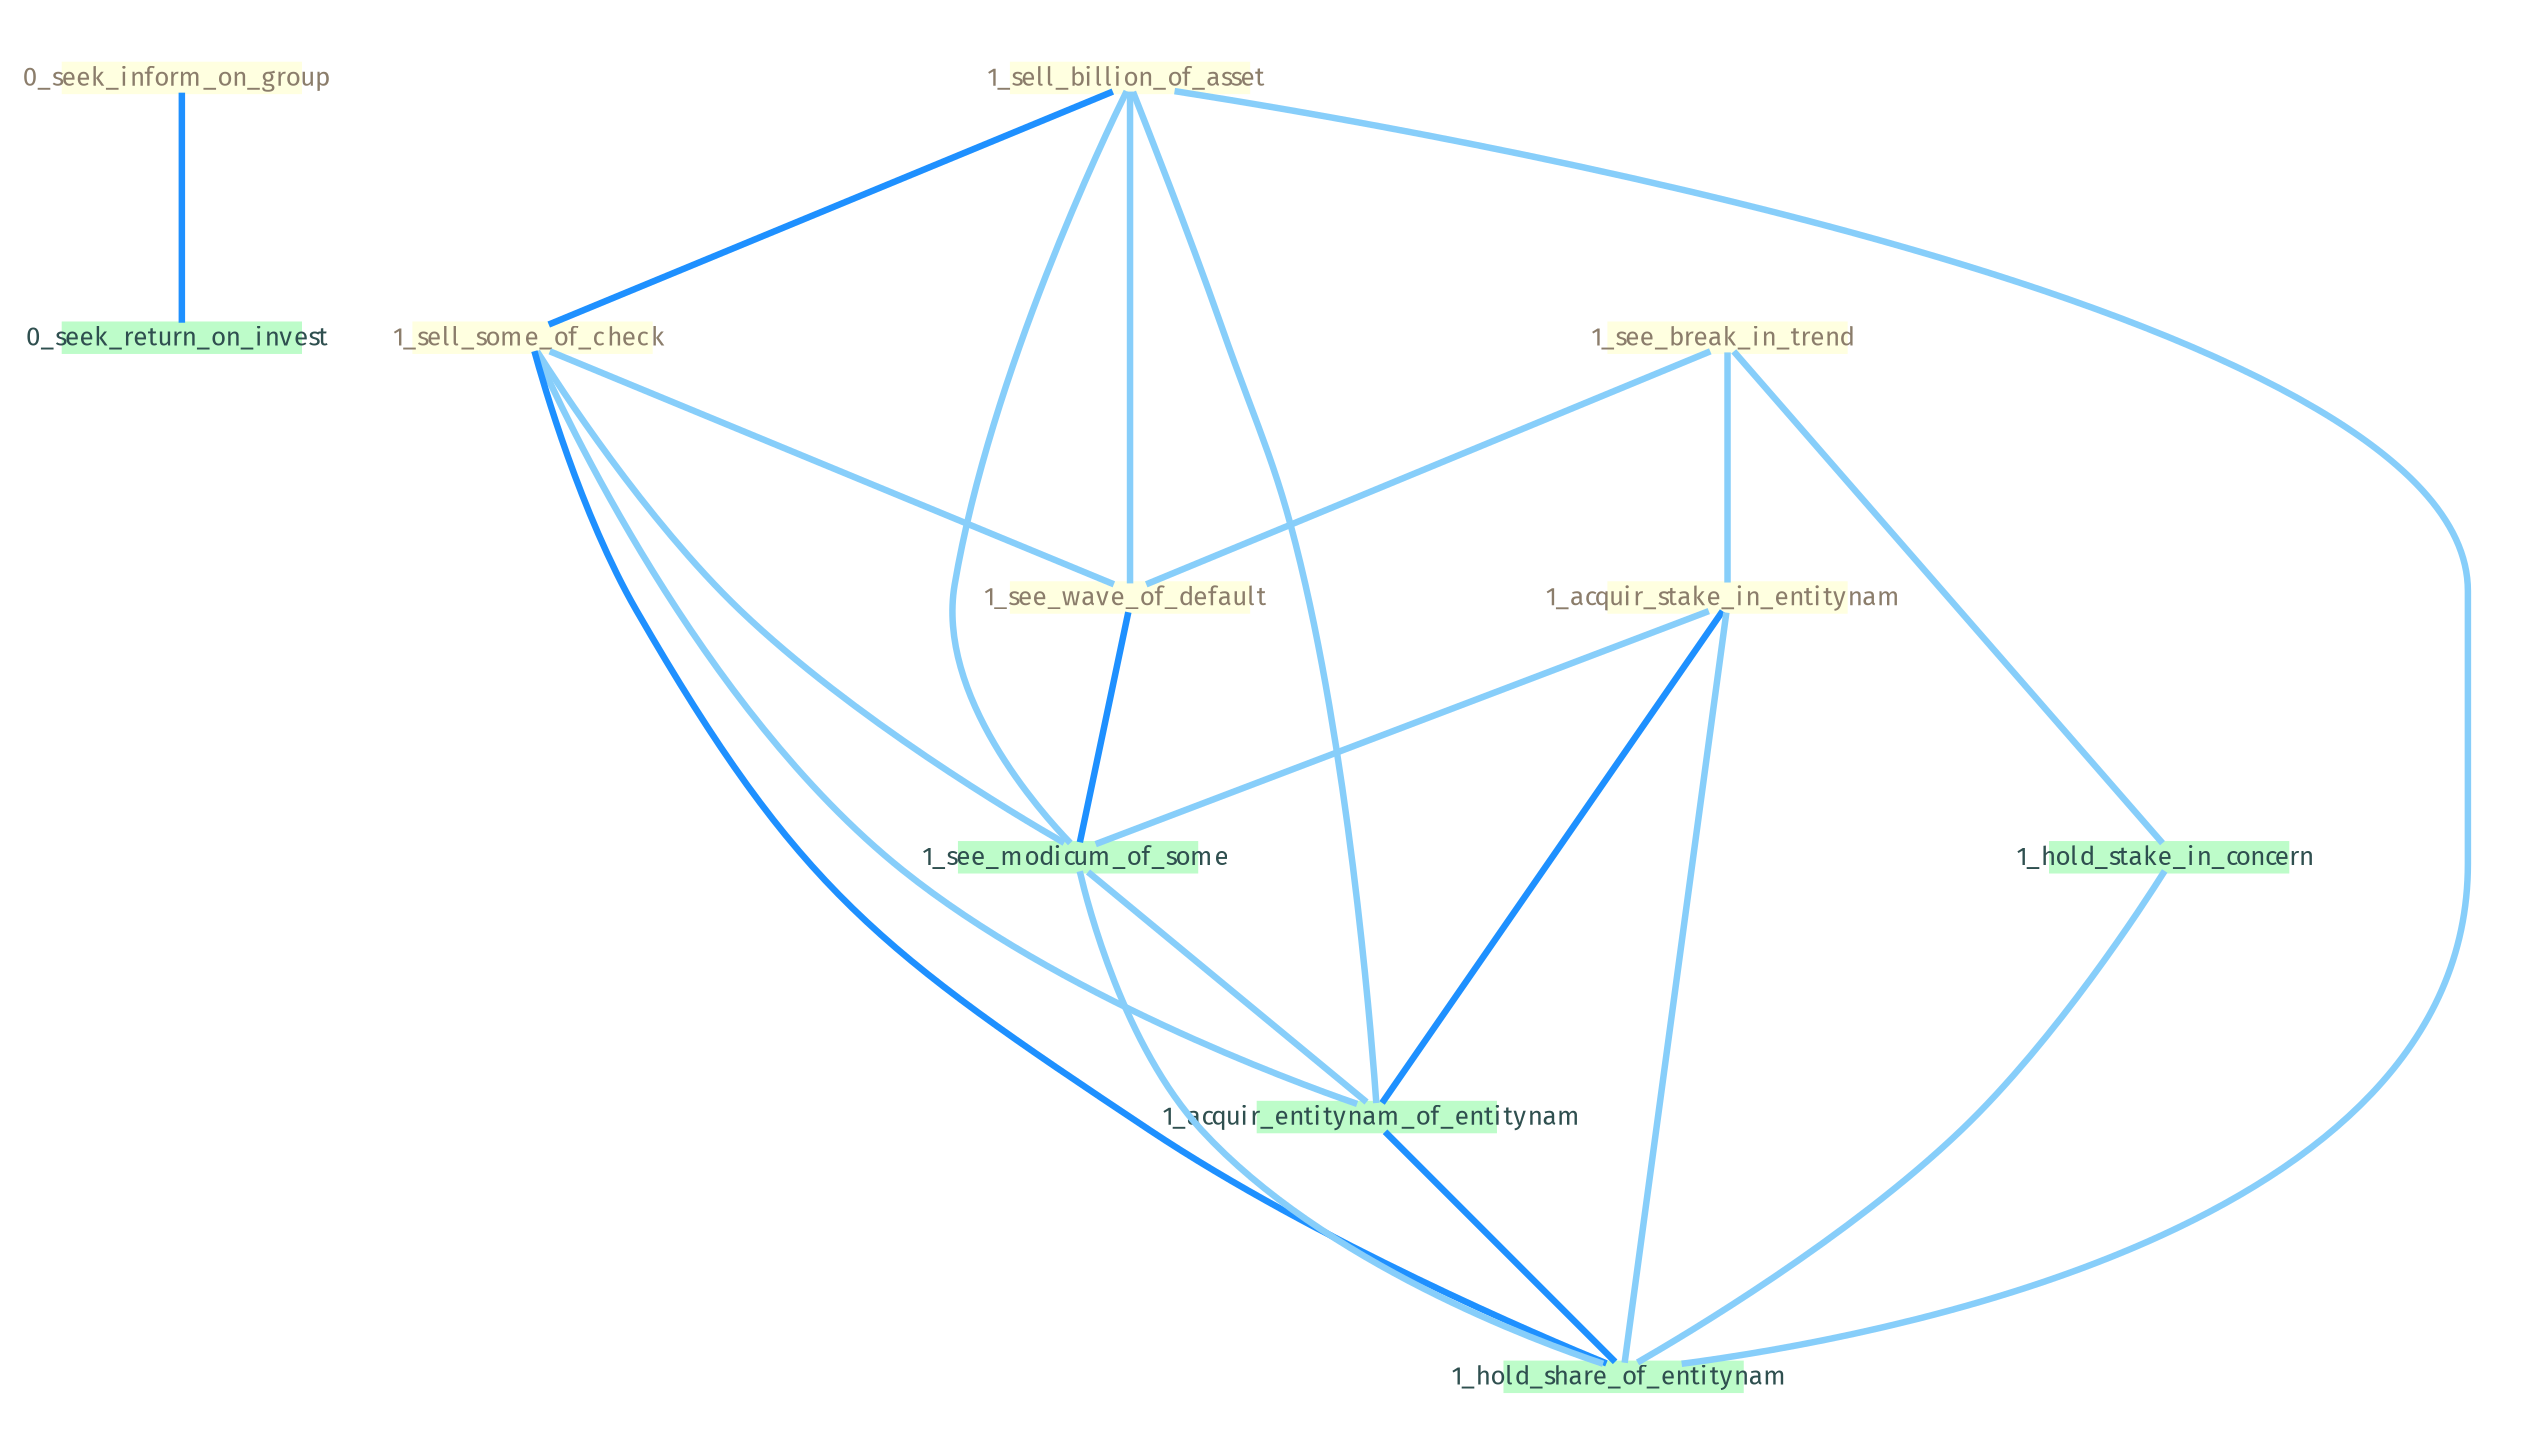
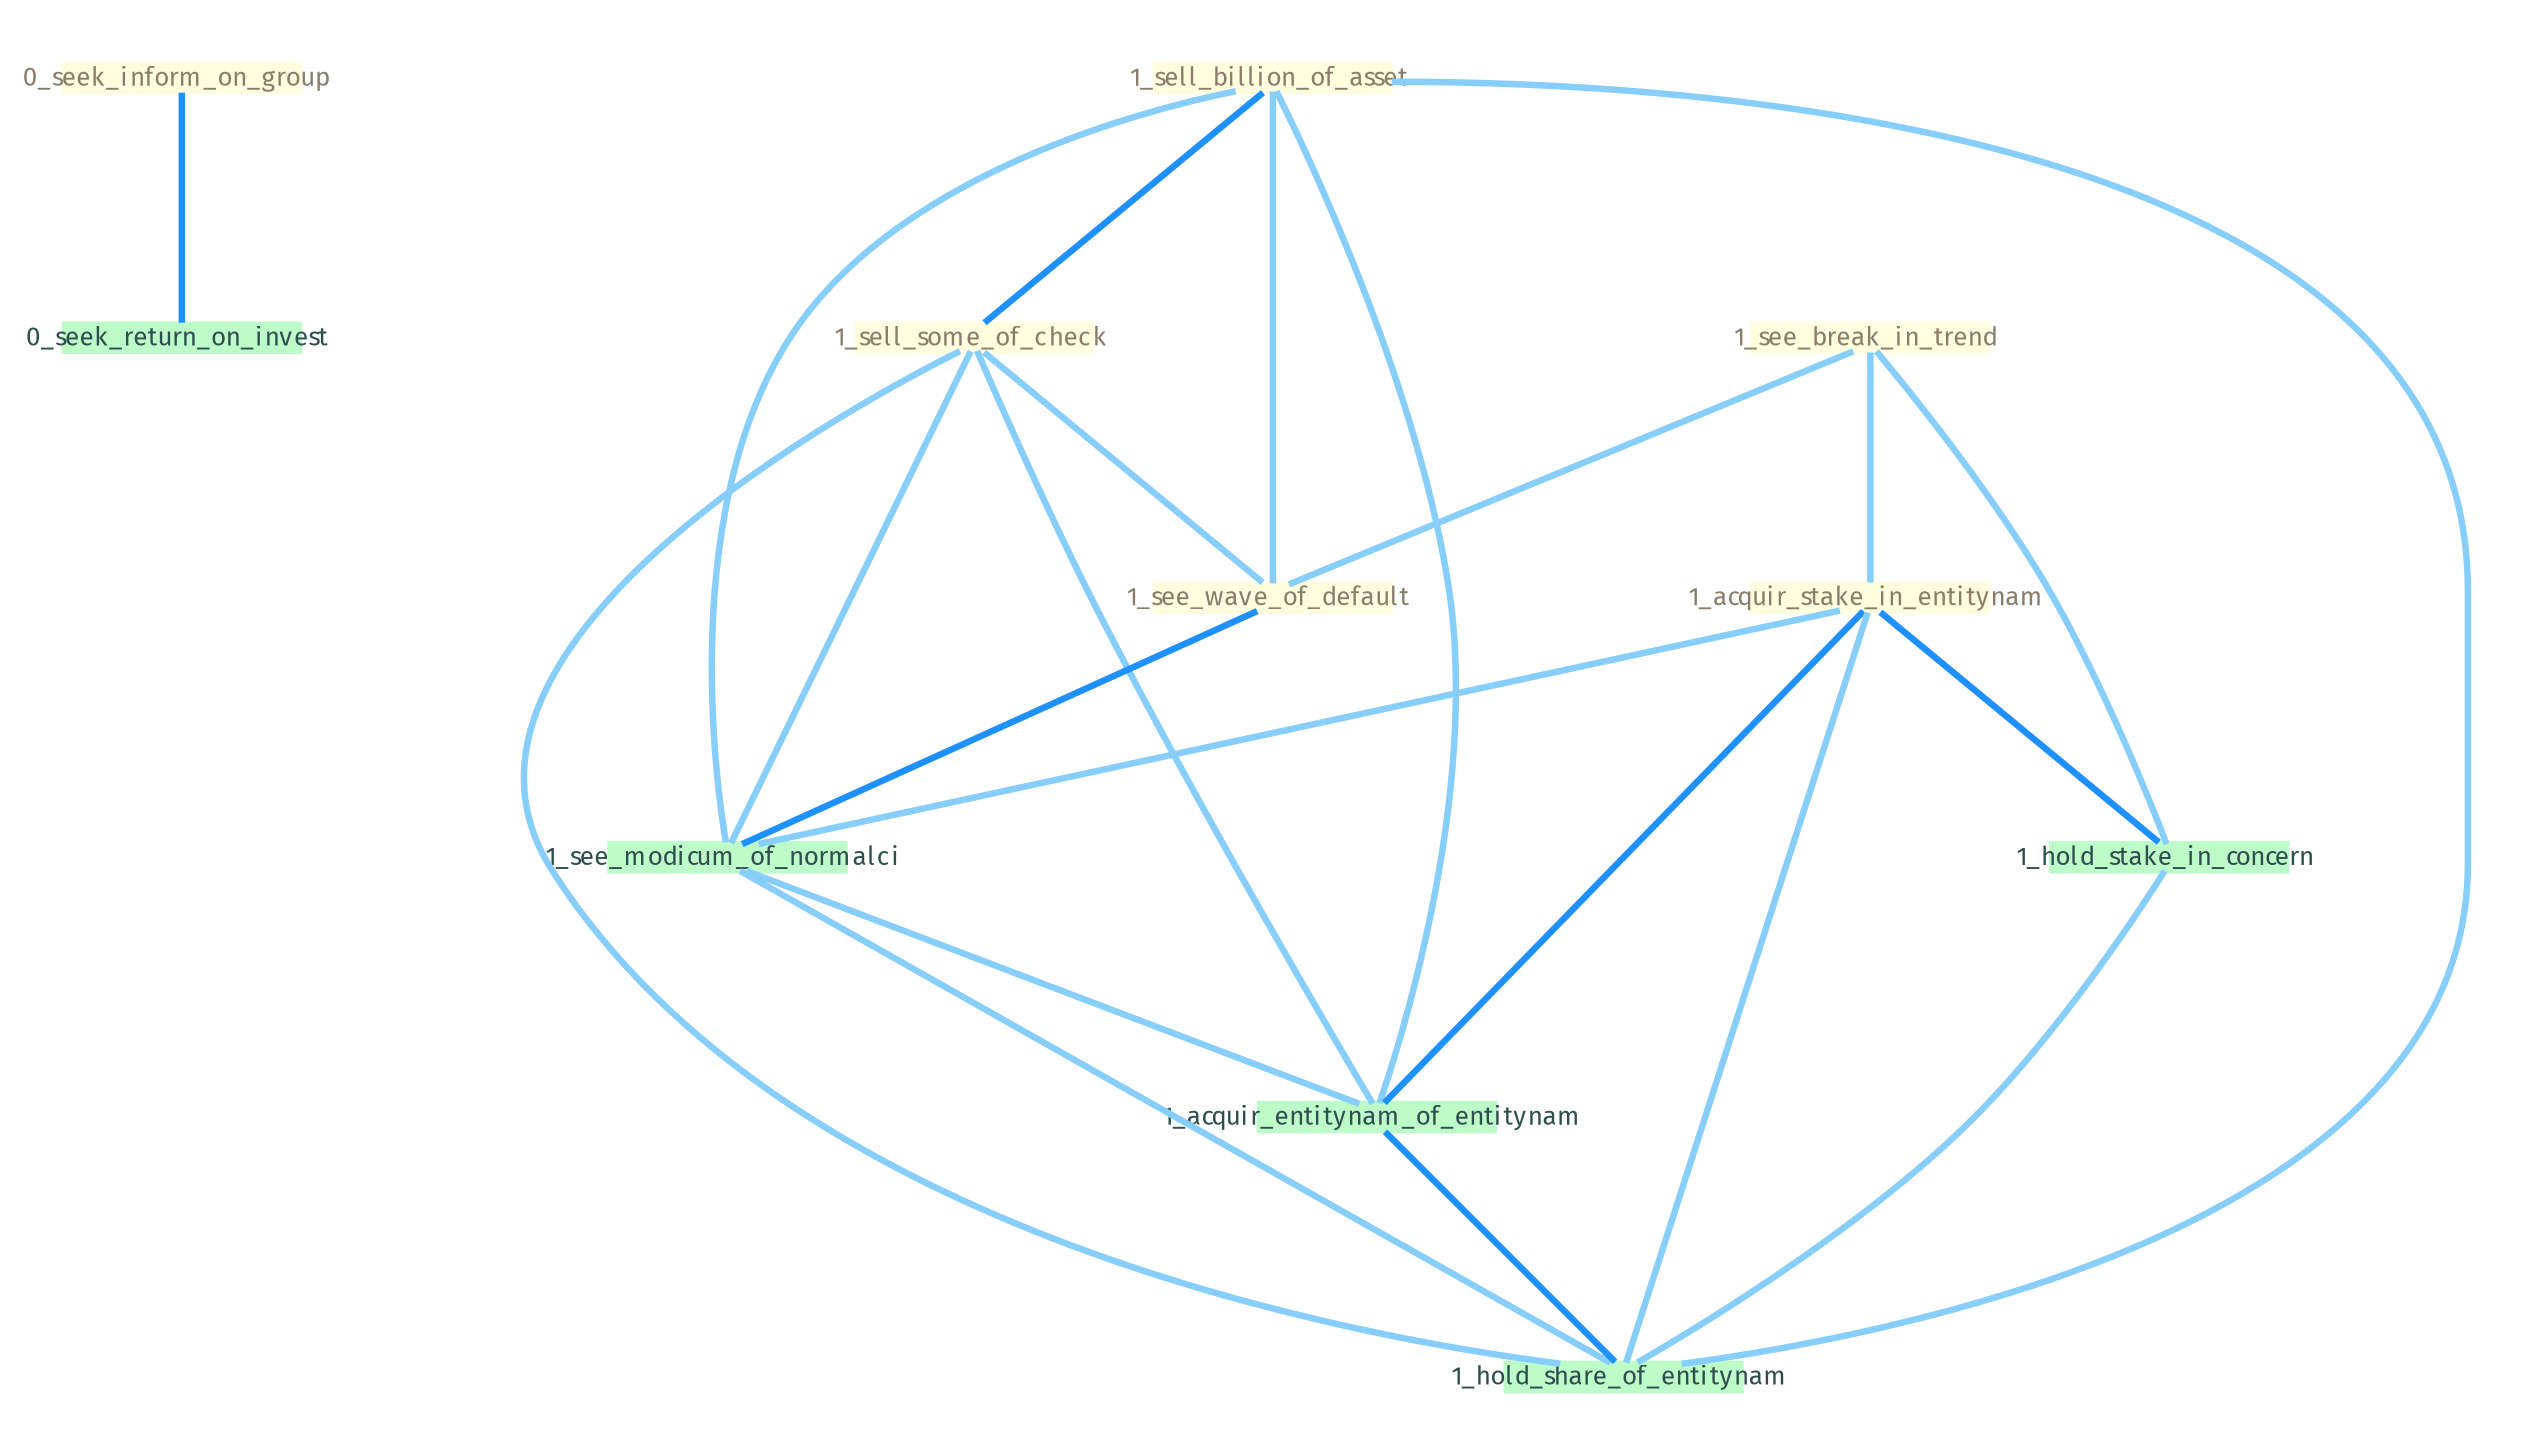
edge "1_acquir_stake_in_entitynam" -- "1_hold_stake_in_concern": added
node "1_see_modicum_of_some": label "1_see_modicum_of_some" -> "1_see_modicum_of_normalci"
edge "1_sell_some_of_check" -- "1_hold_share_of_entitynam": color #1e90ff -> #87cefa
